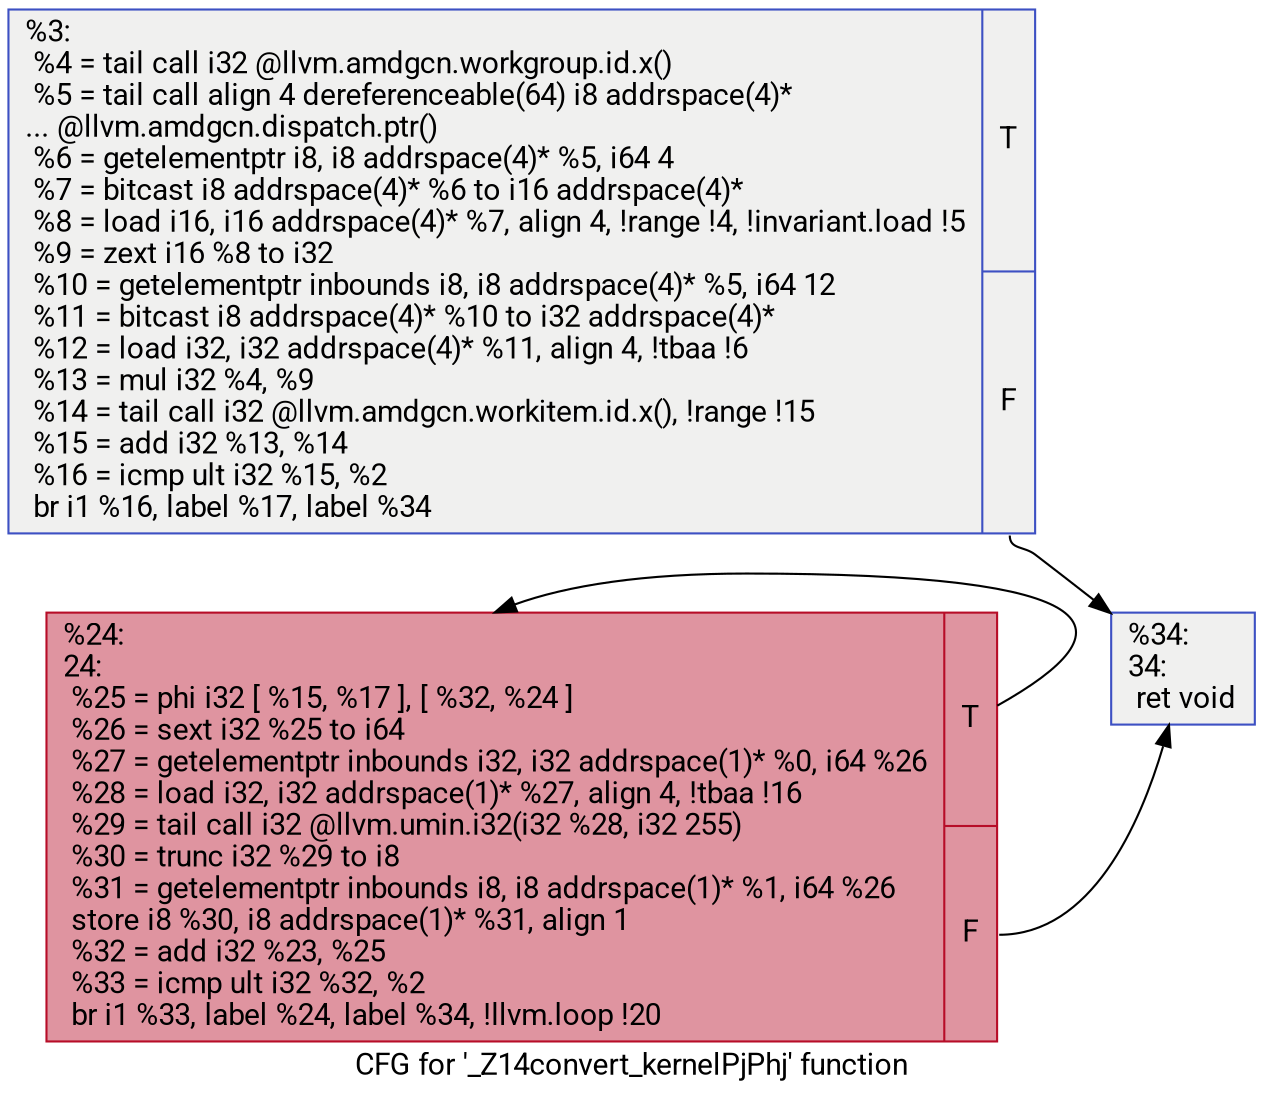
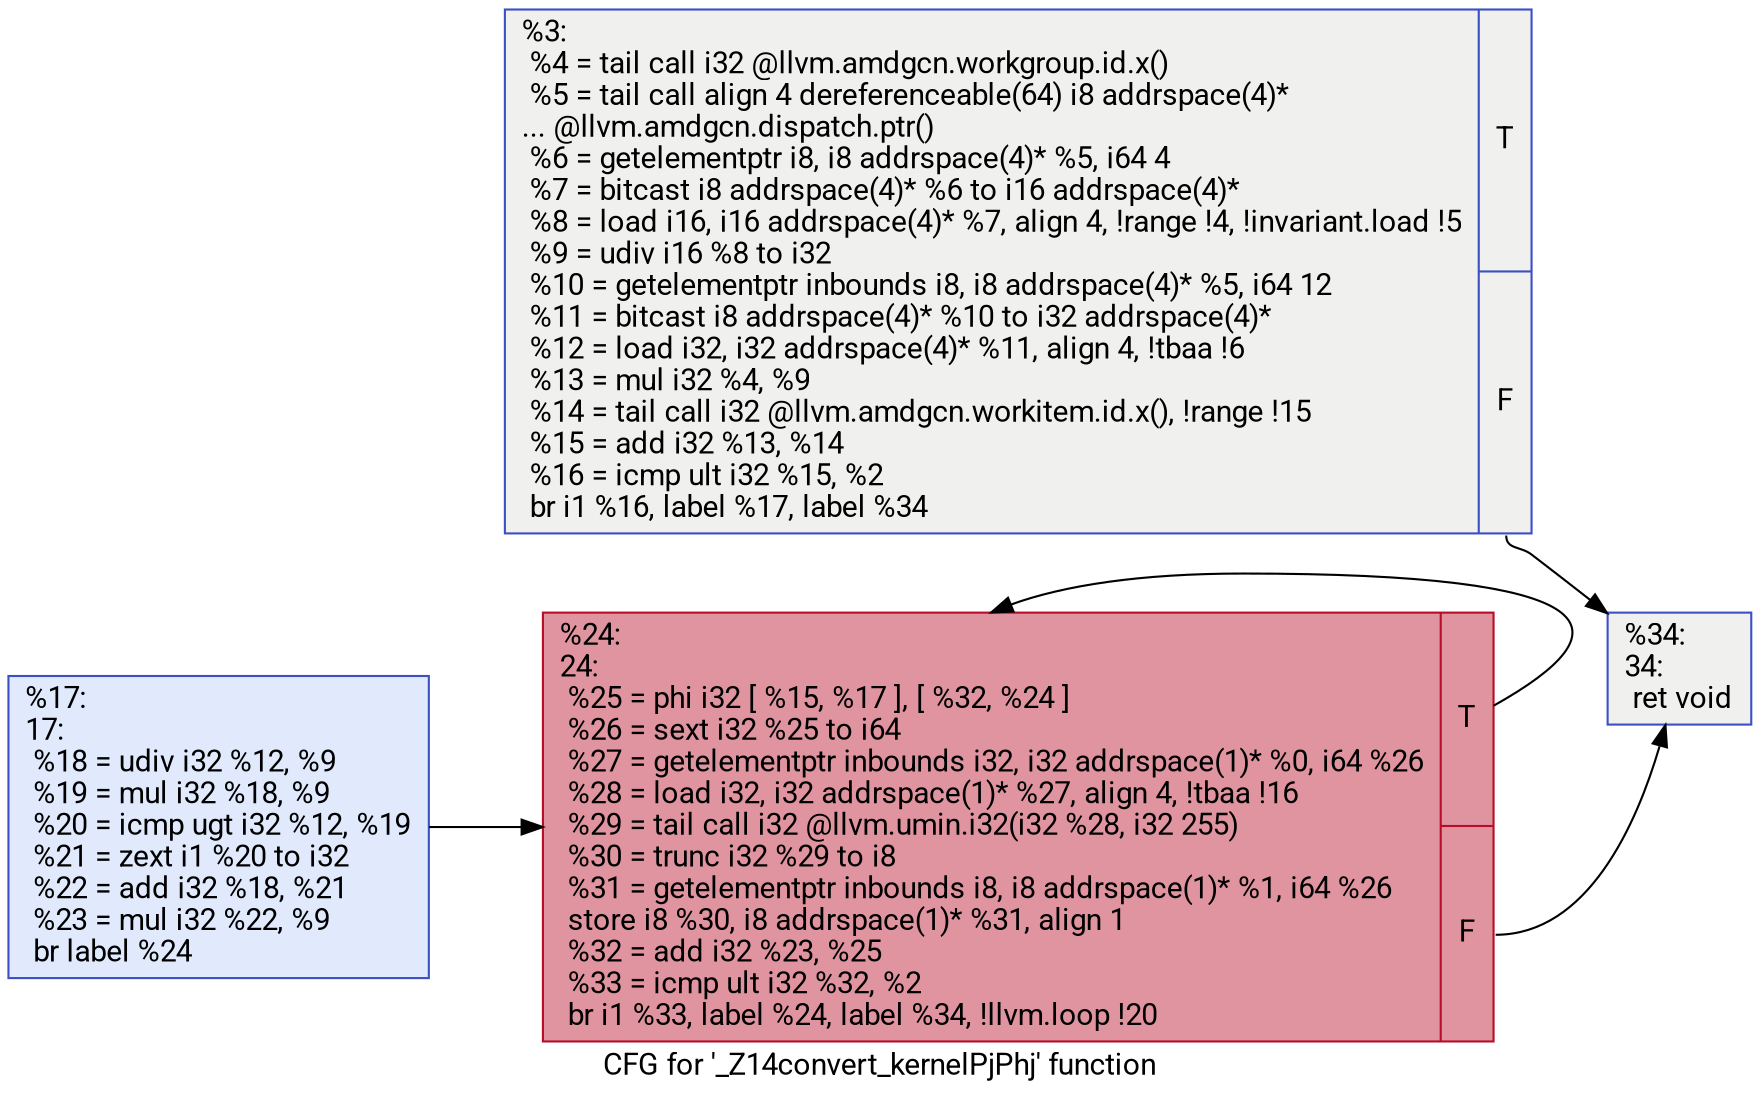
node "%3:": text "%9 = zext i16 %8 to i32" -> "%9 = udiv i16 %8 to i32"
node "%17:": added
